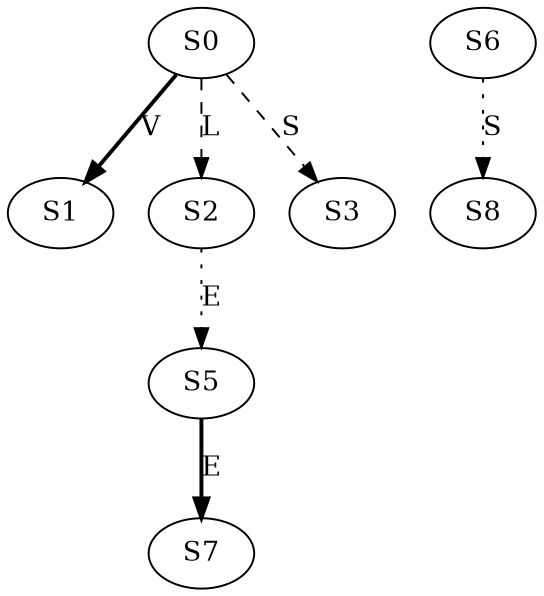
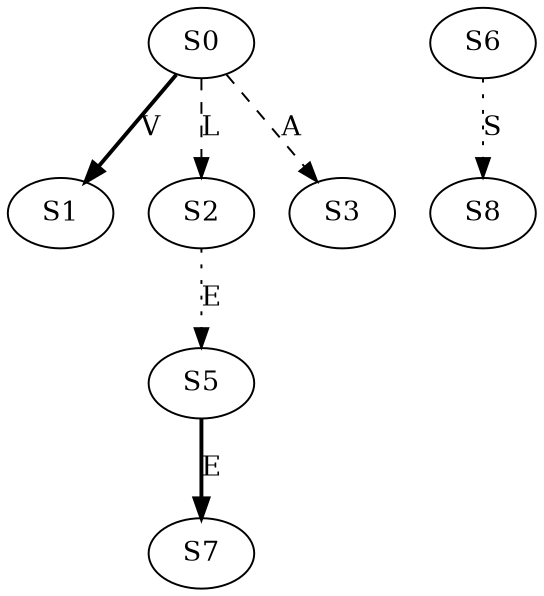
edge "S0" -> "S3": label "S" -> "A"
